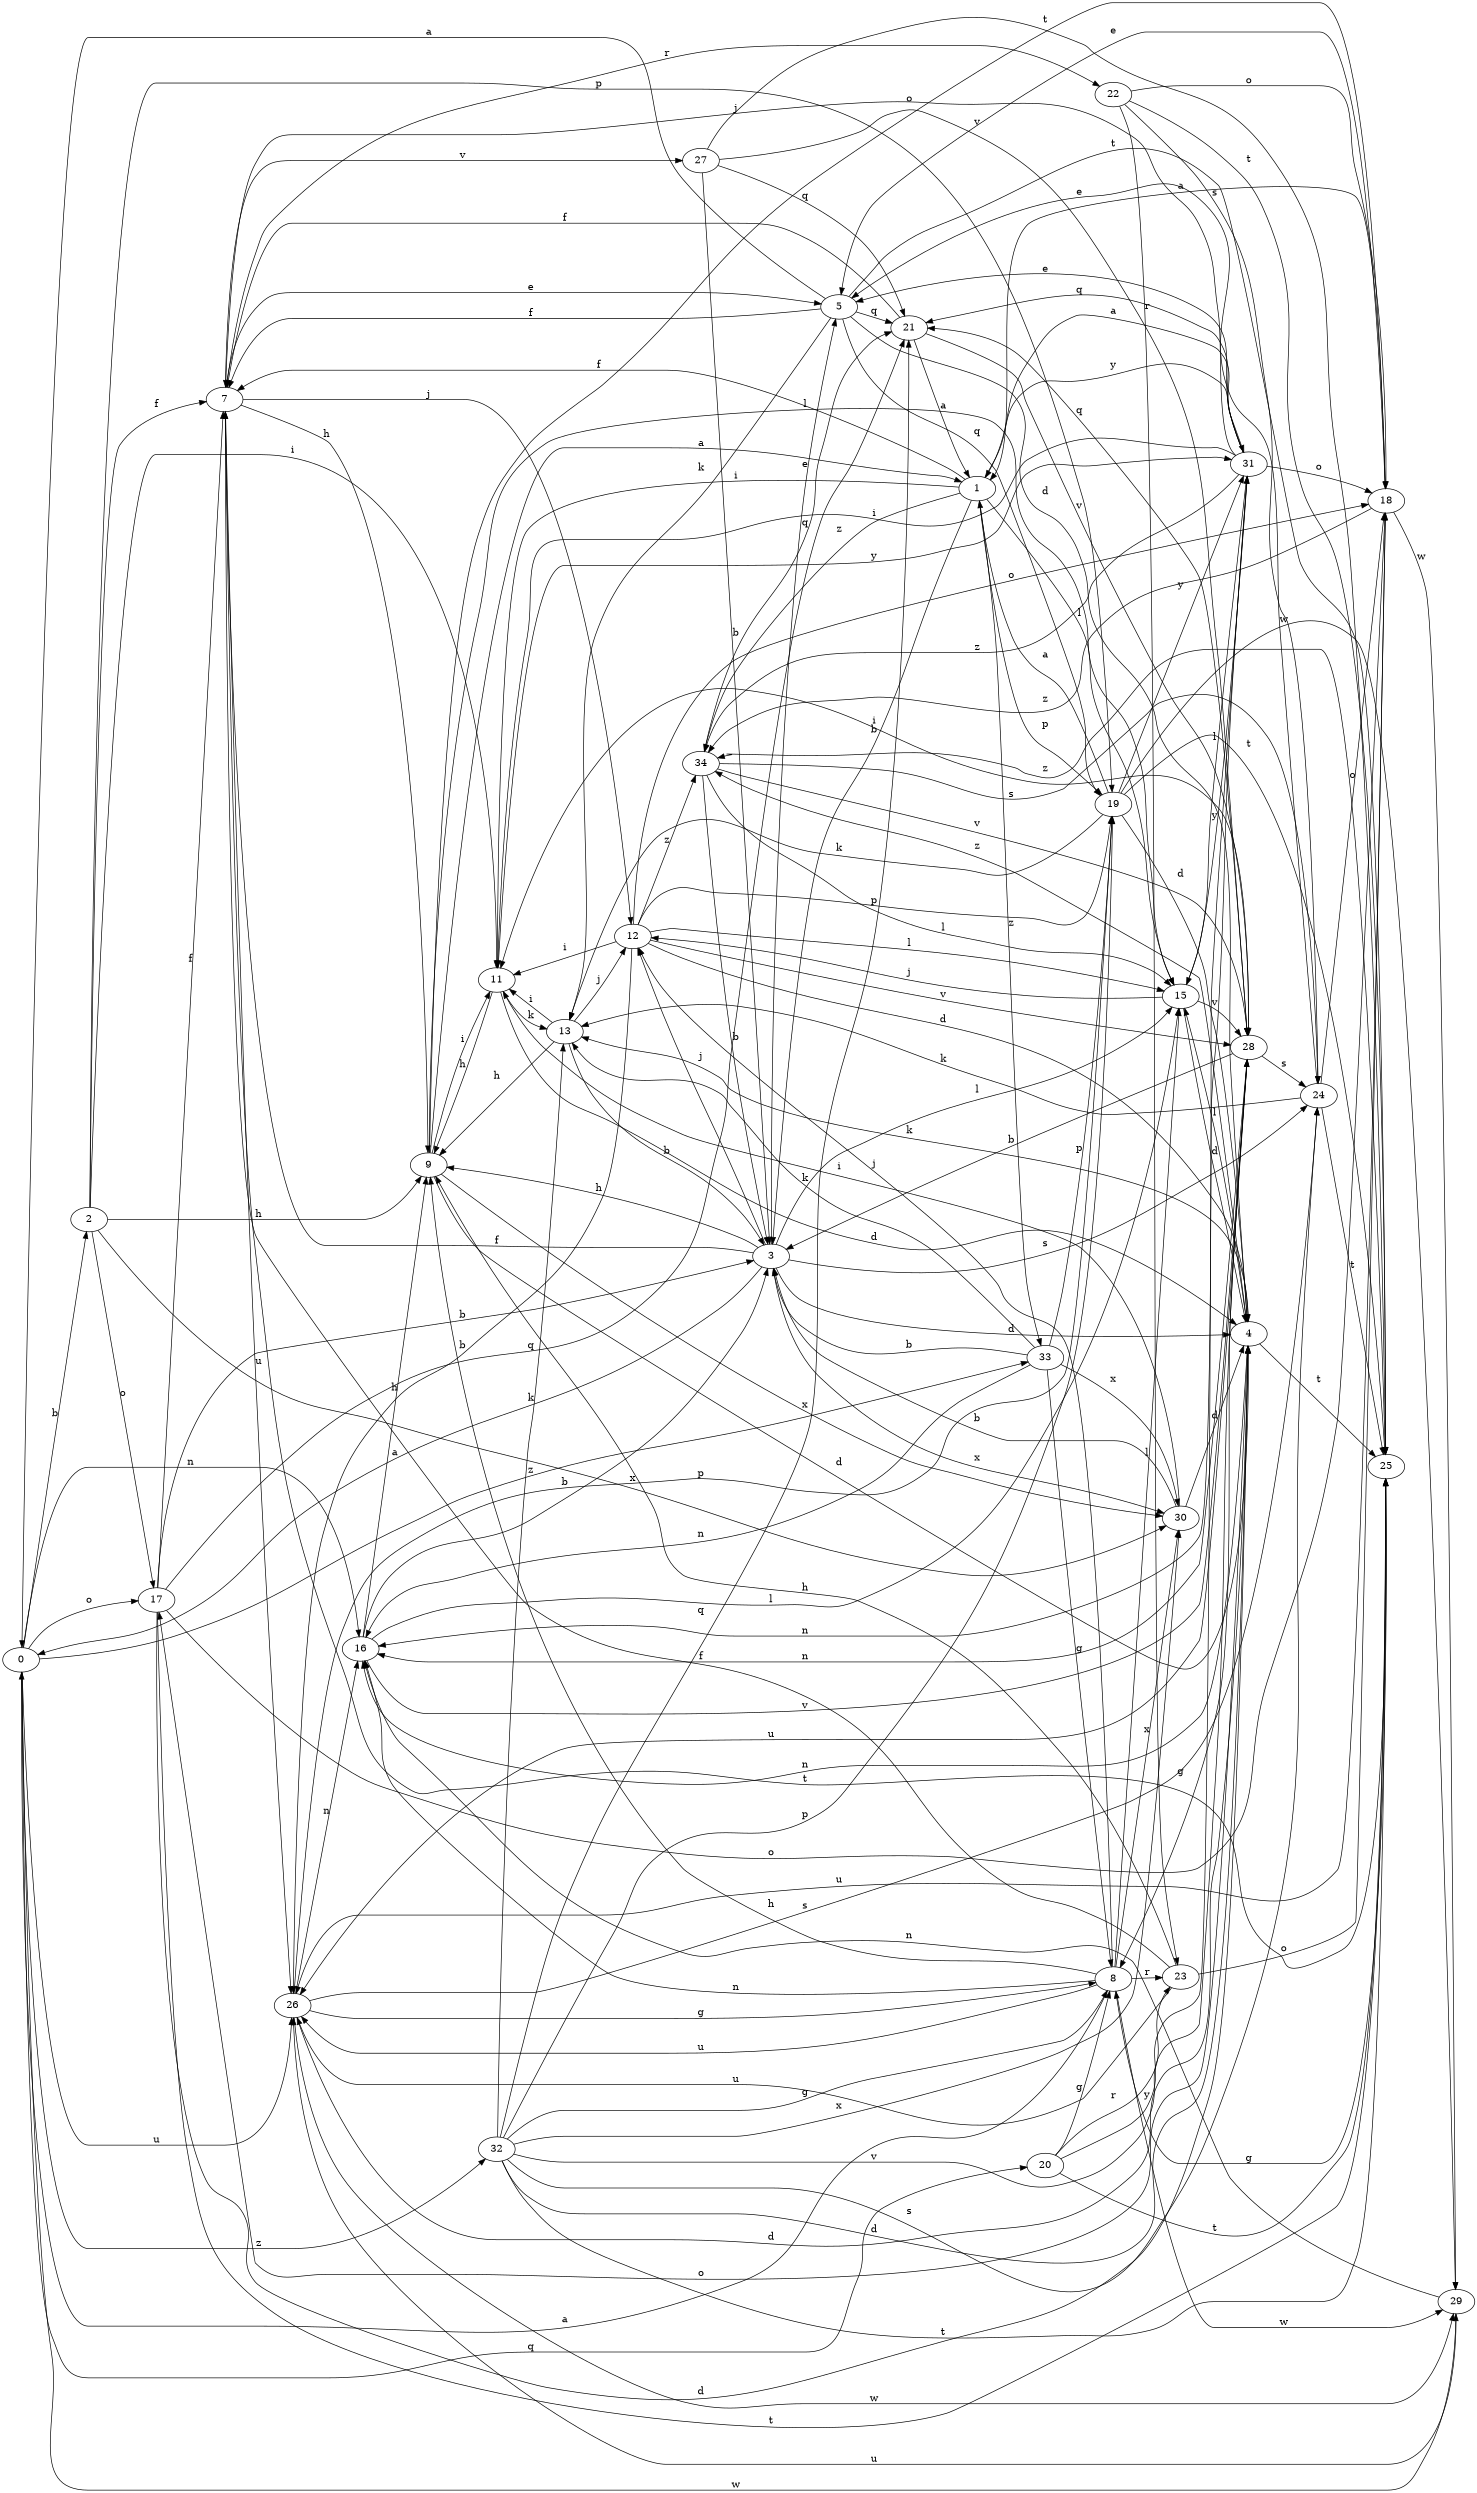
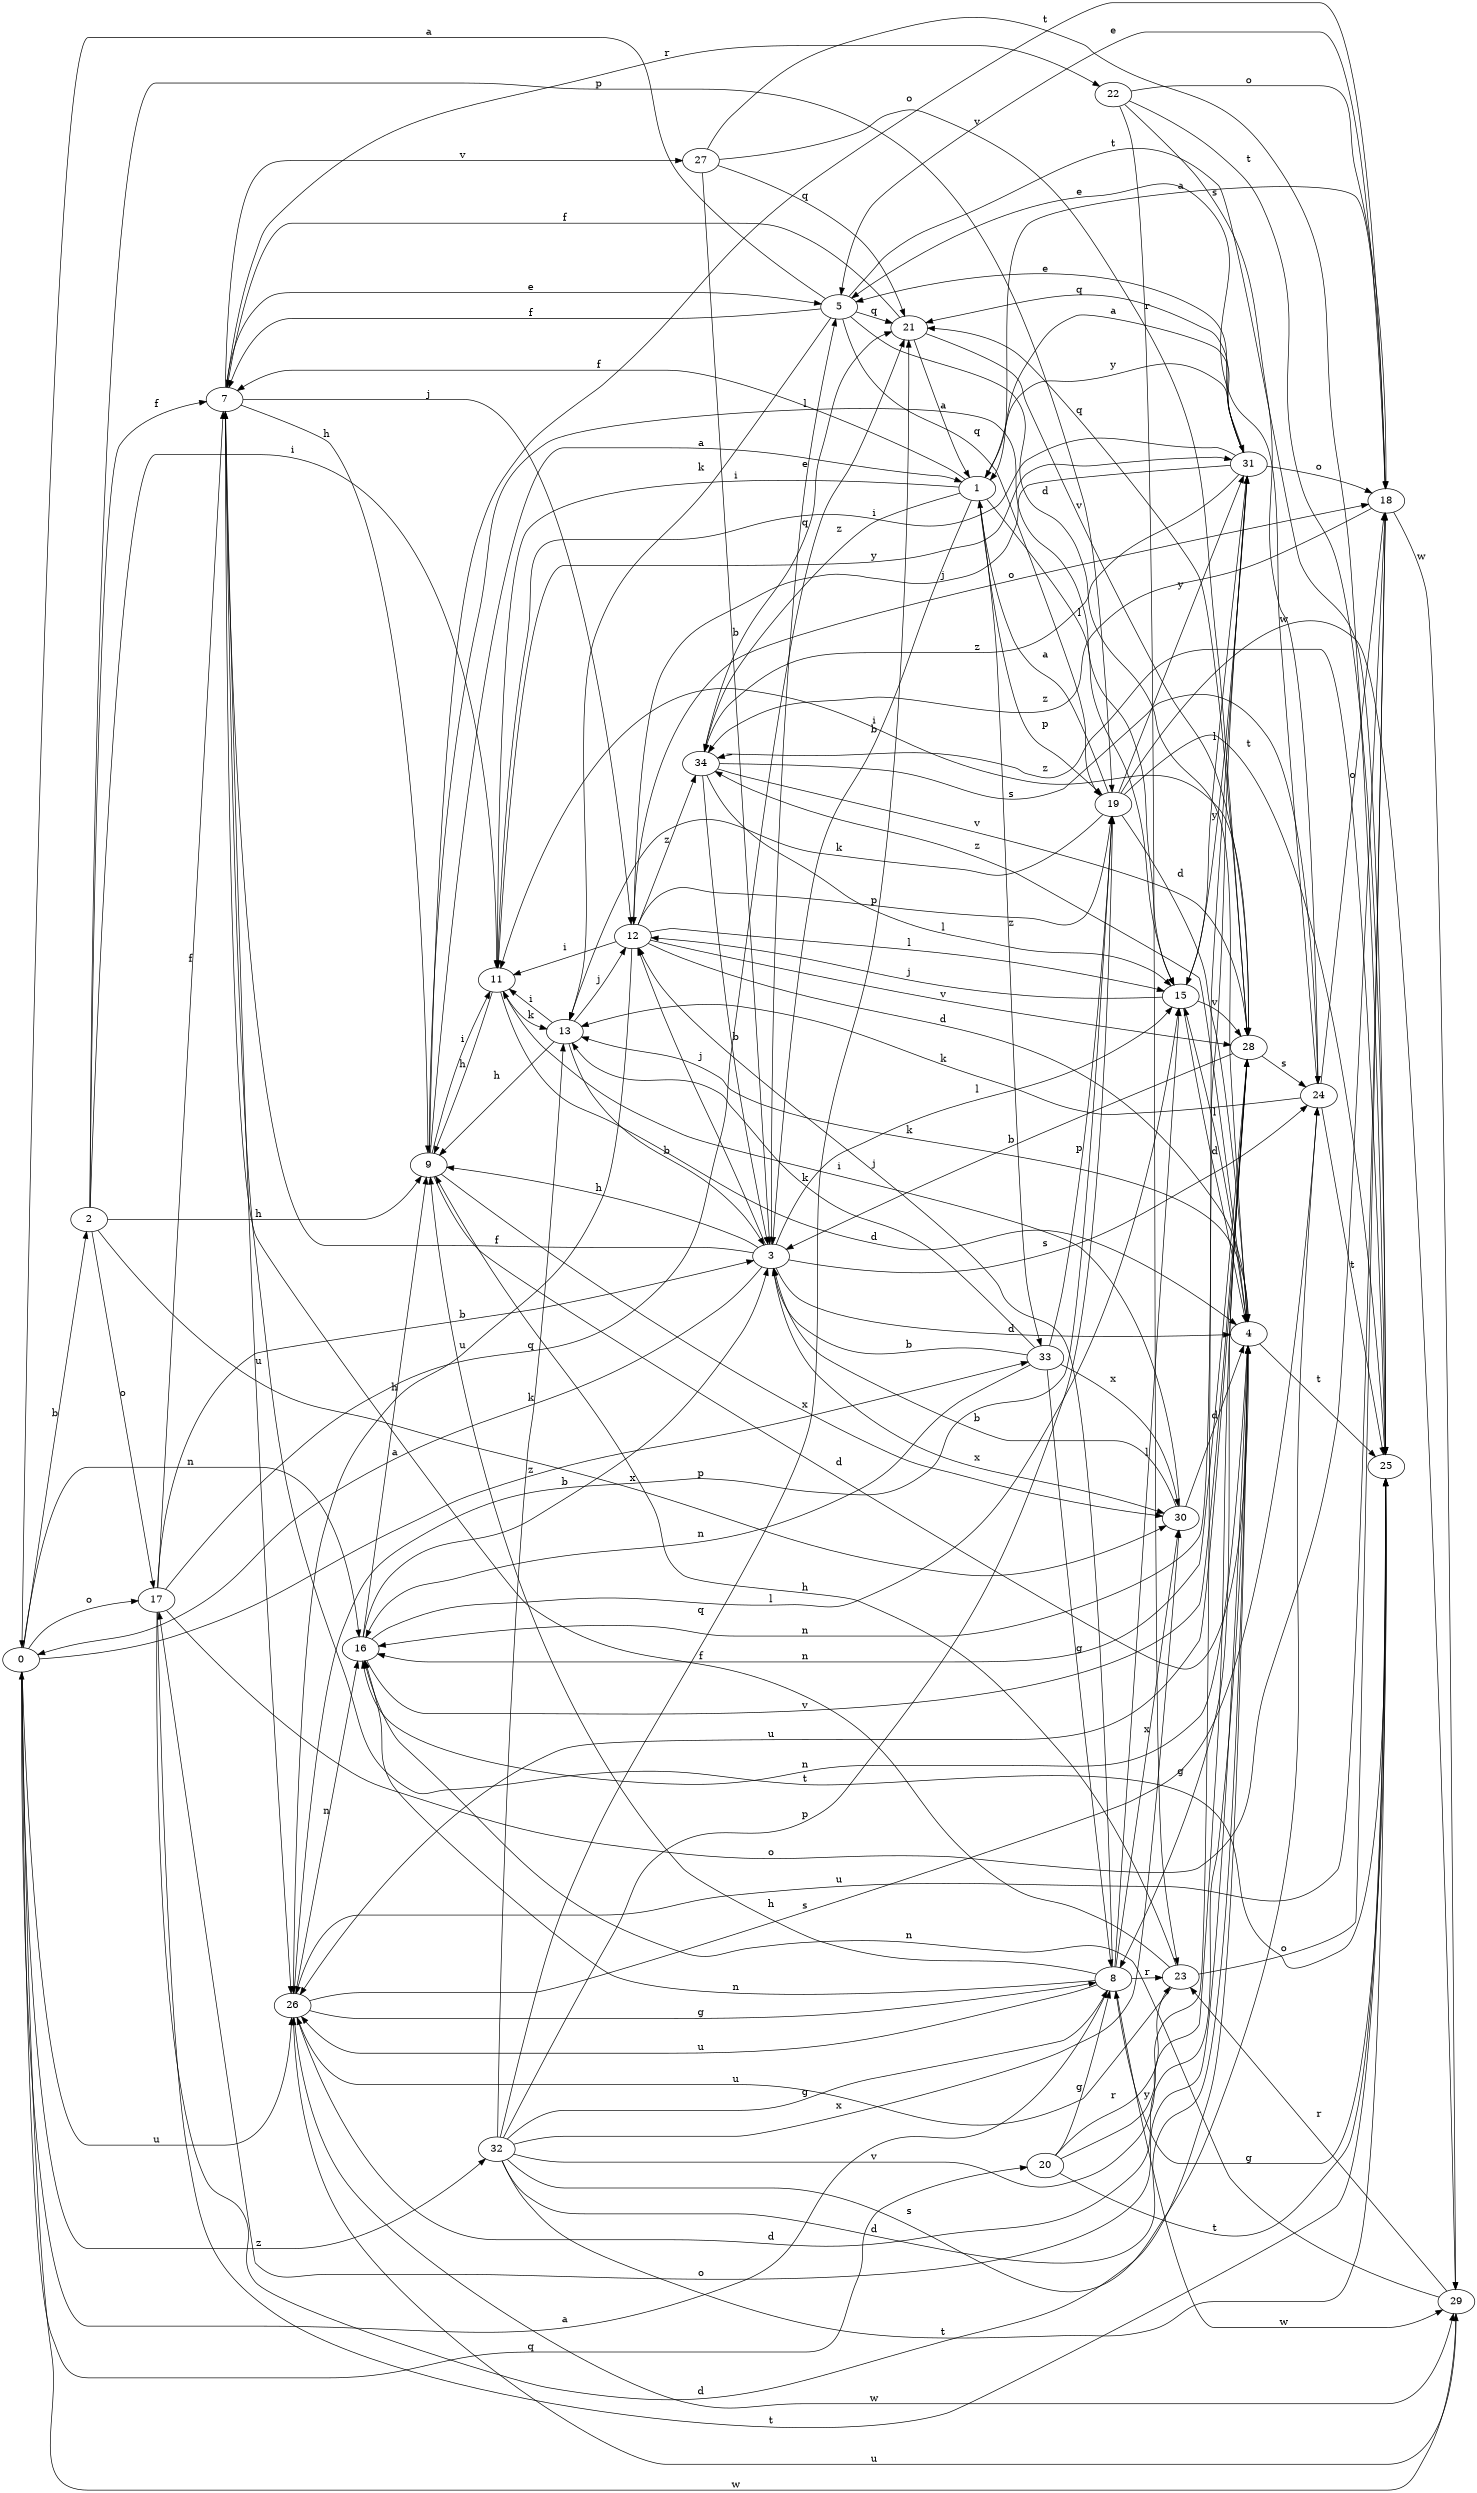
edge "31" -> "7": now "31" -> "12"
edge "12" -> "26": label "b" -> "u"
edge "29" -> "23": added, label "r"
